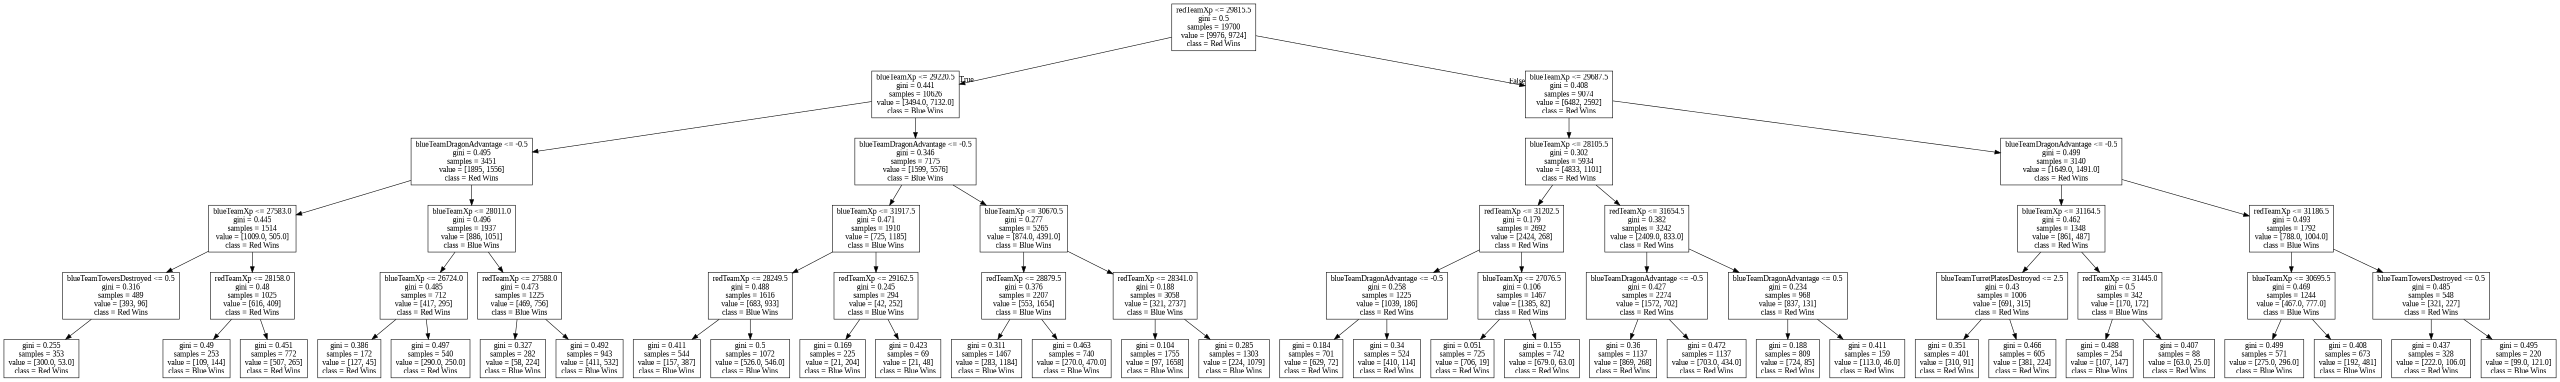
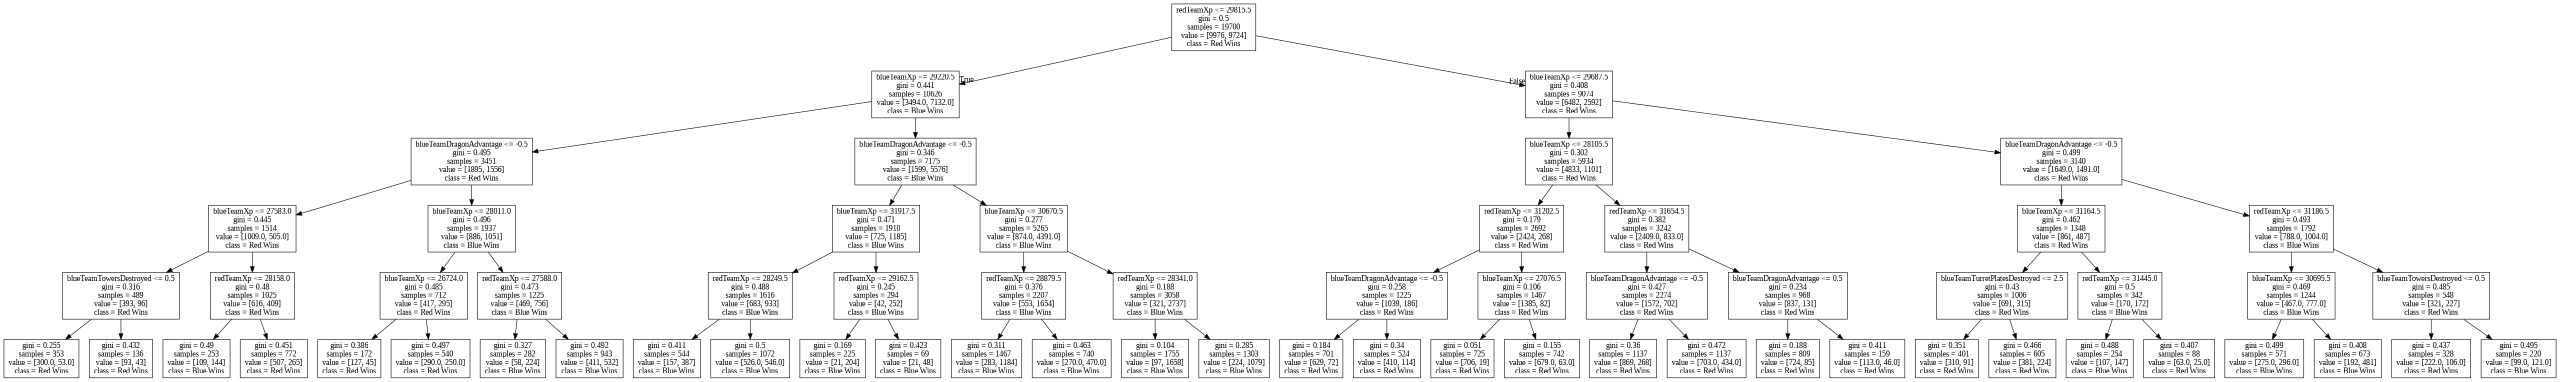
node "gini = 0.432 samples = 136 value = [93, 43] class = Red Wins": added
